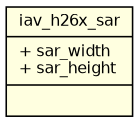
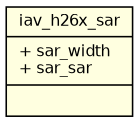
node "iav_h26x_sar": text "+ sar_height" -> "+ sar_sar"
